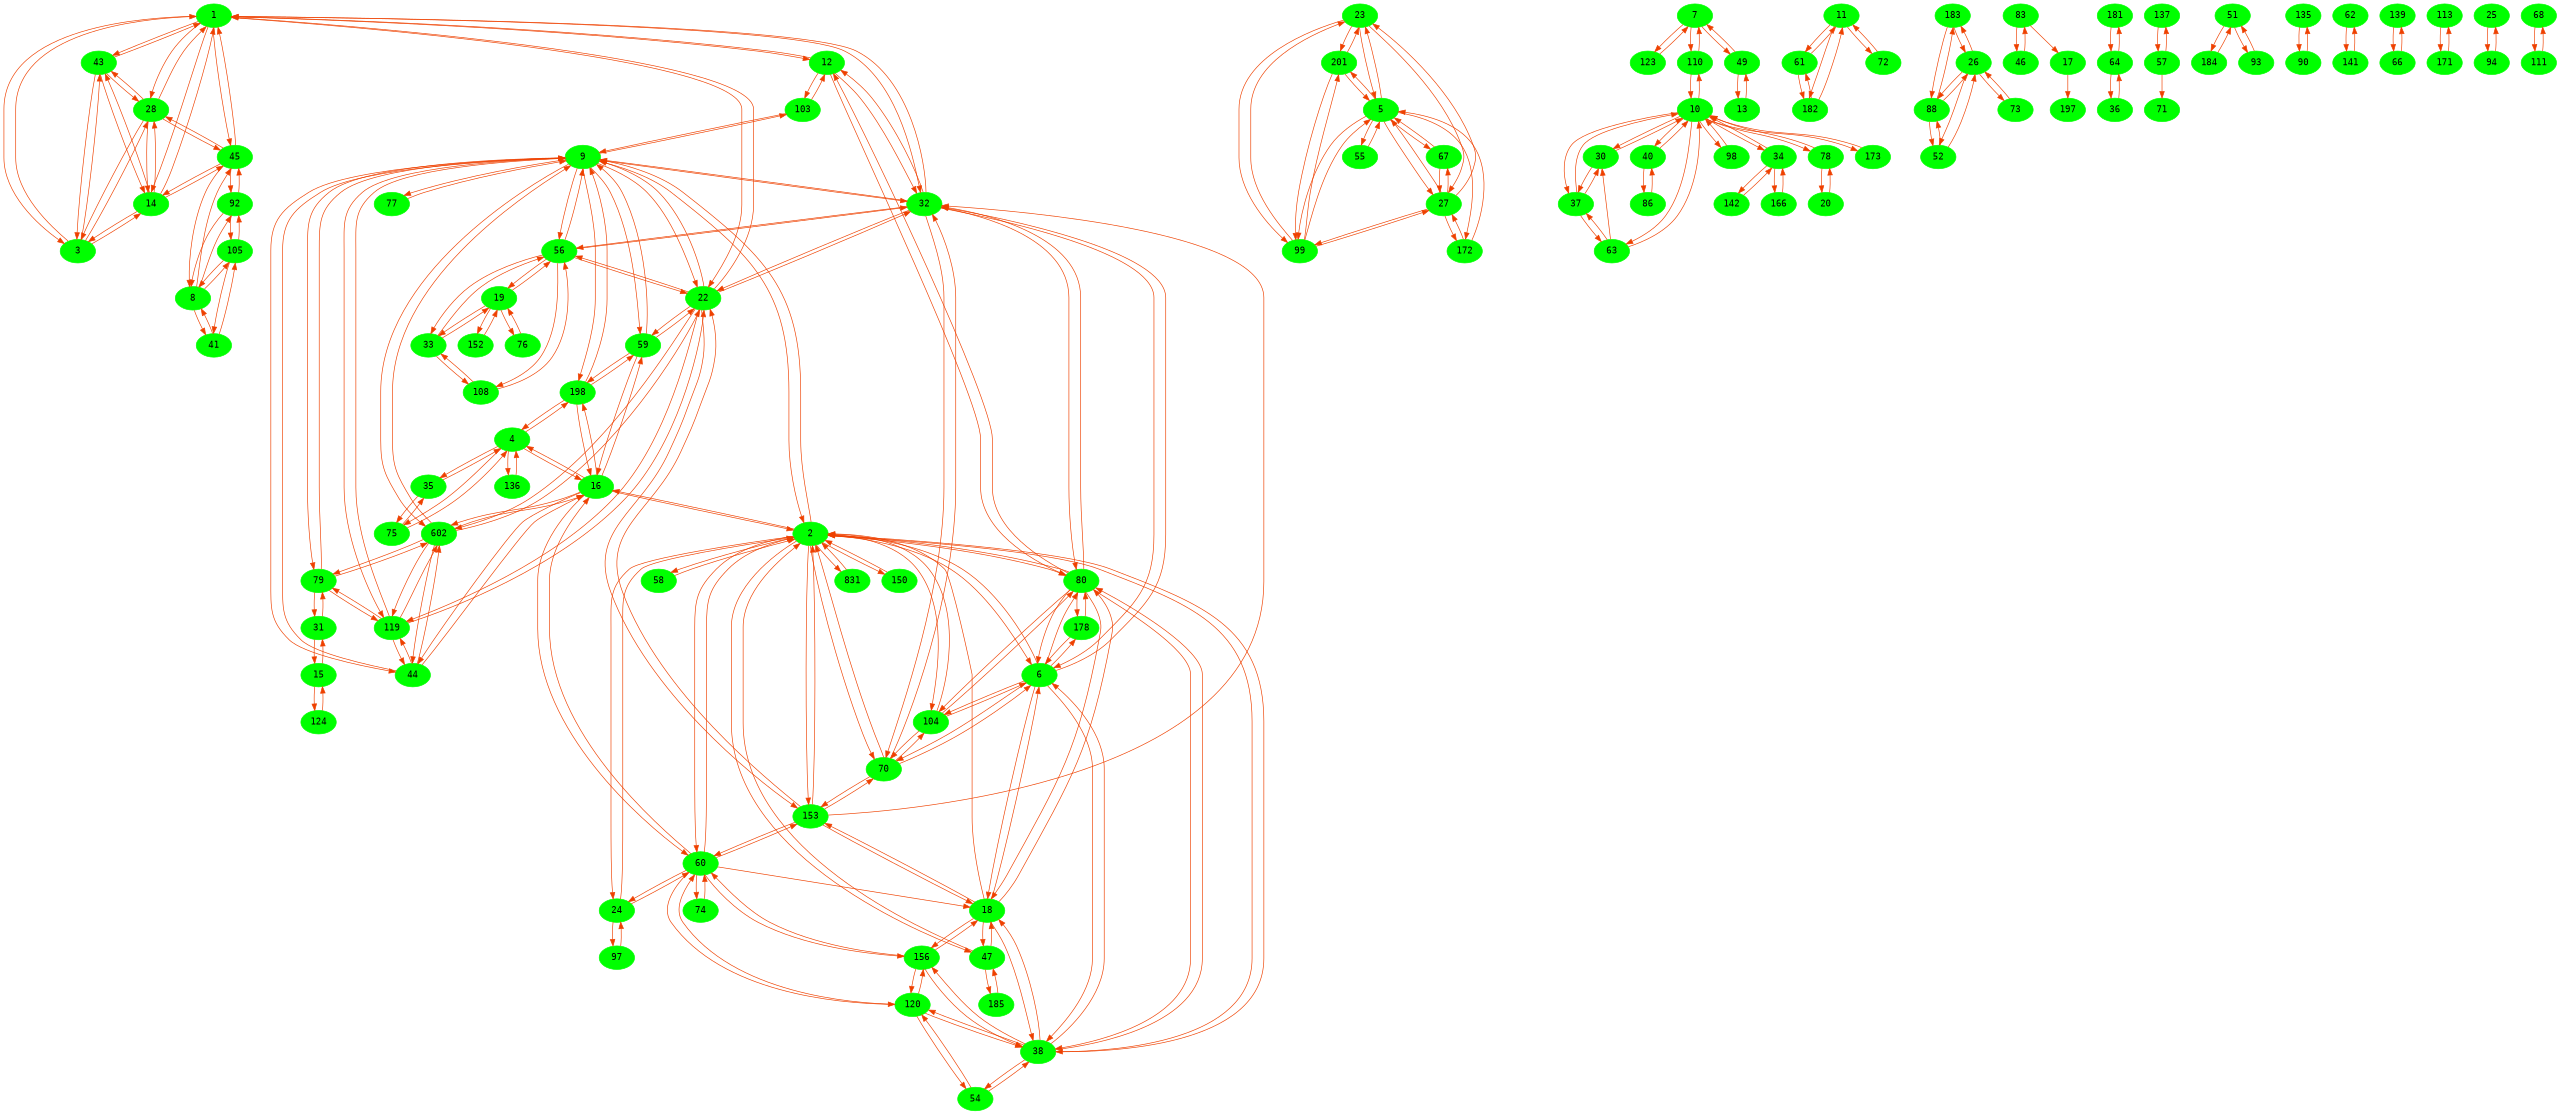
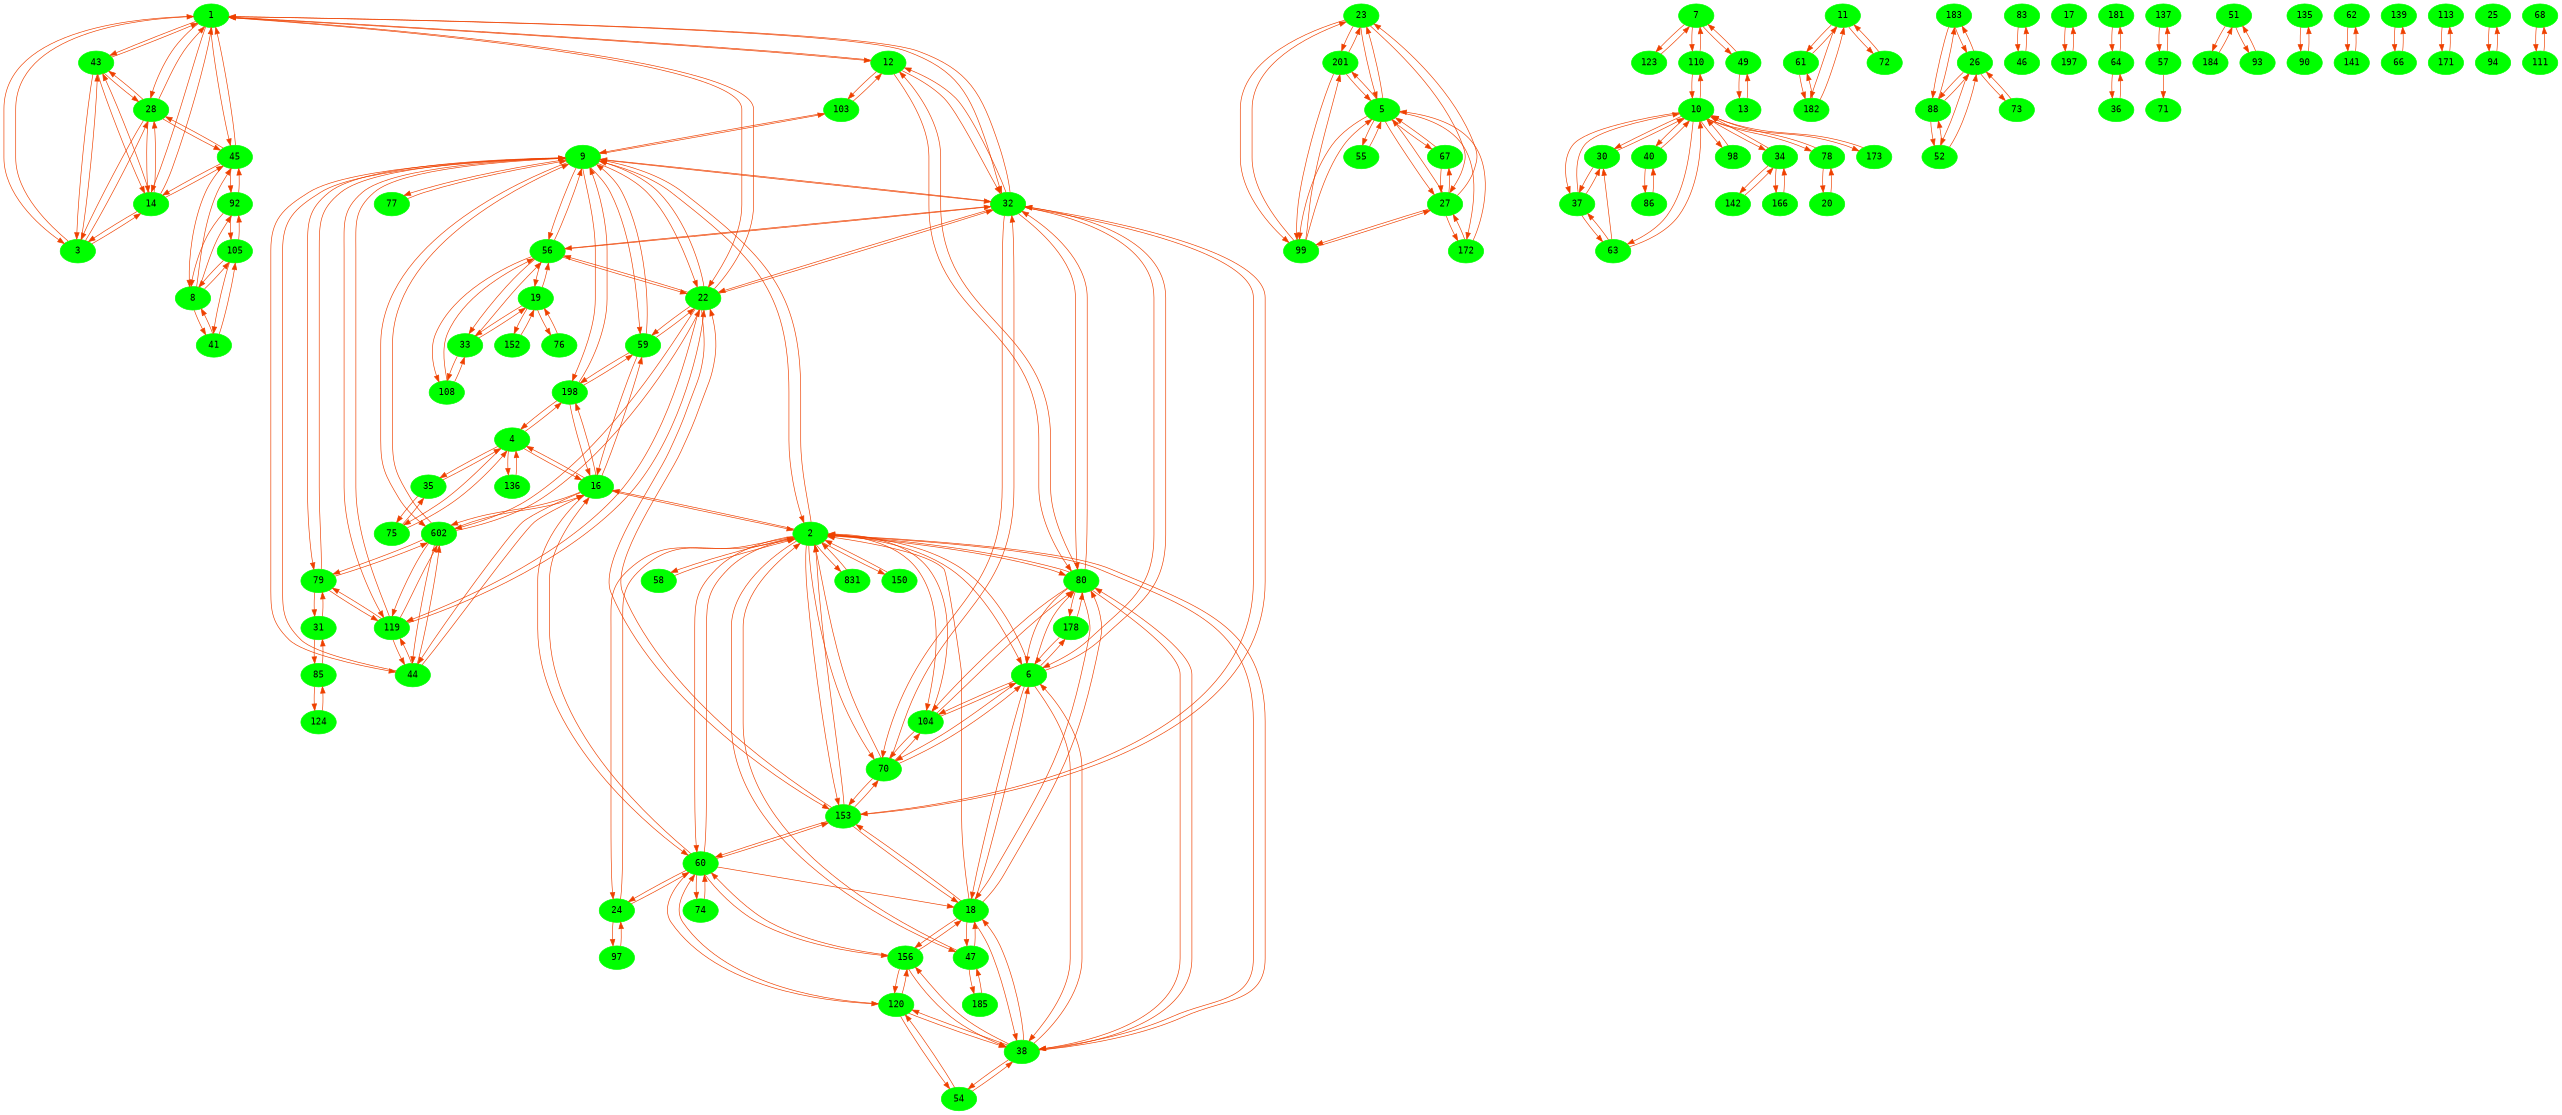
edge "83" -> "17": now "197" -> "17"
edge "32" -> "153": added
node "15": label "15" -> "85"
